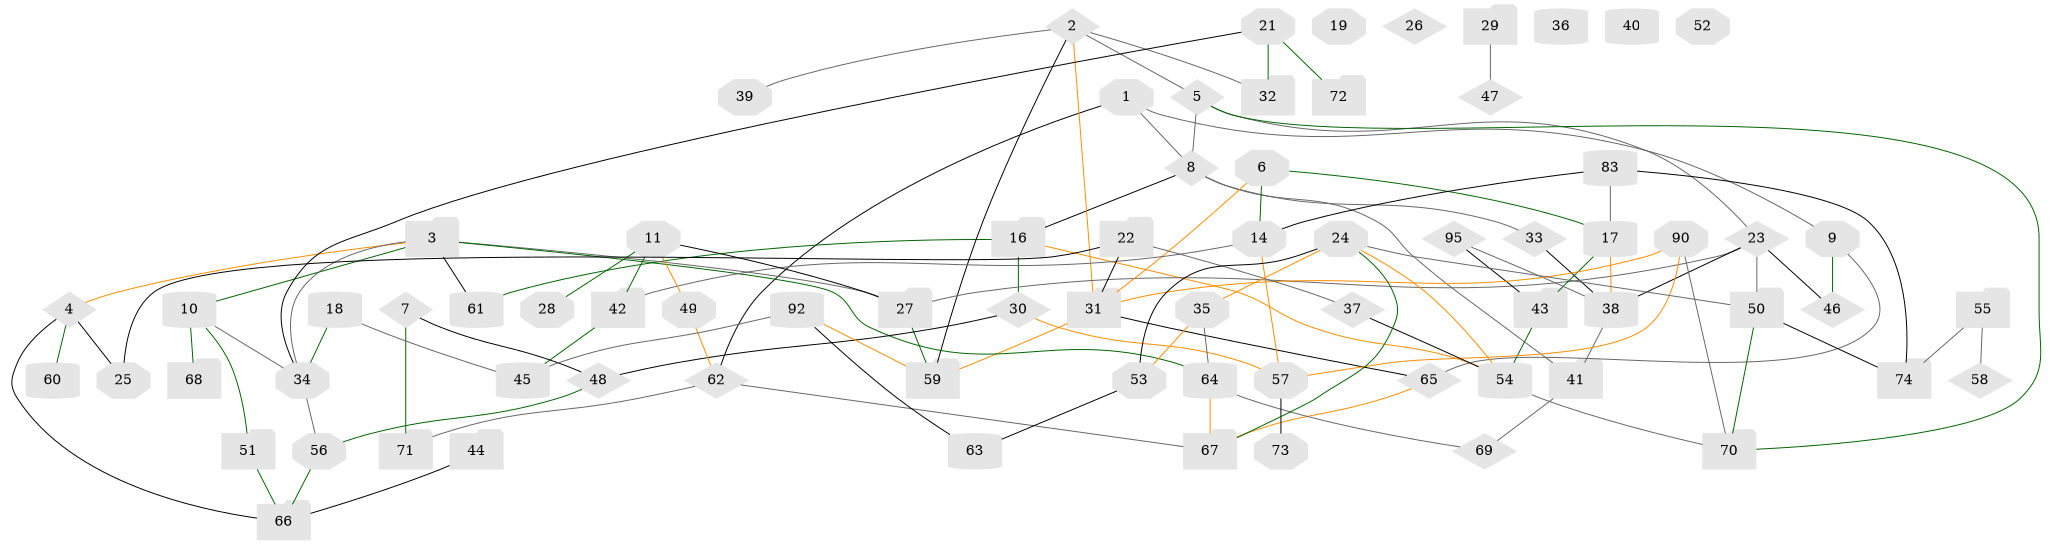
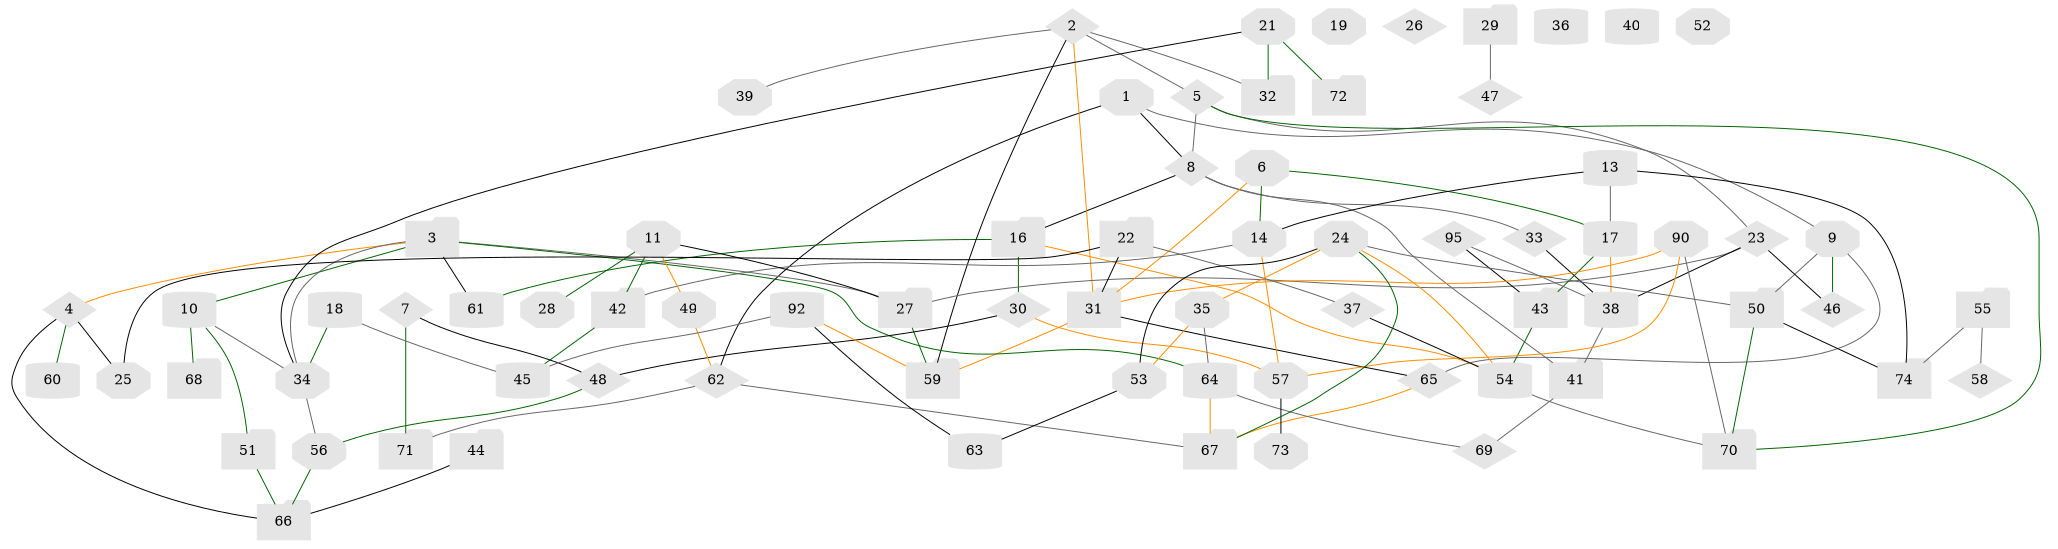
edge "1" -- "8": color gray40 -> black
node "83": label "83" -> "13"
edge "23" -- "50": now "9" -- "50"
